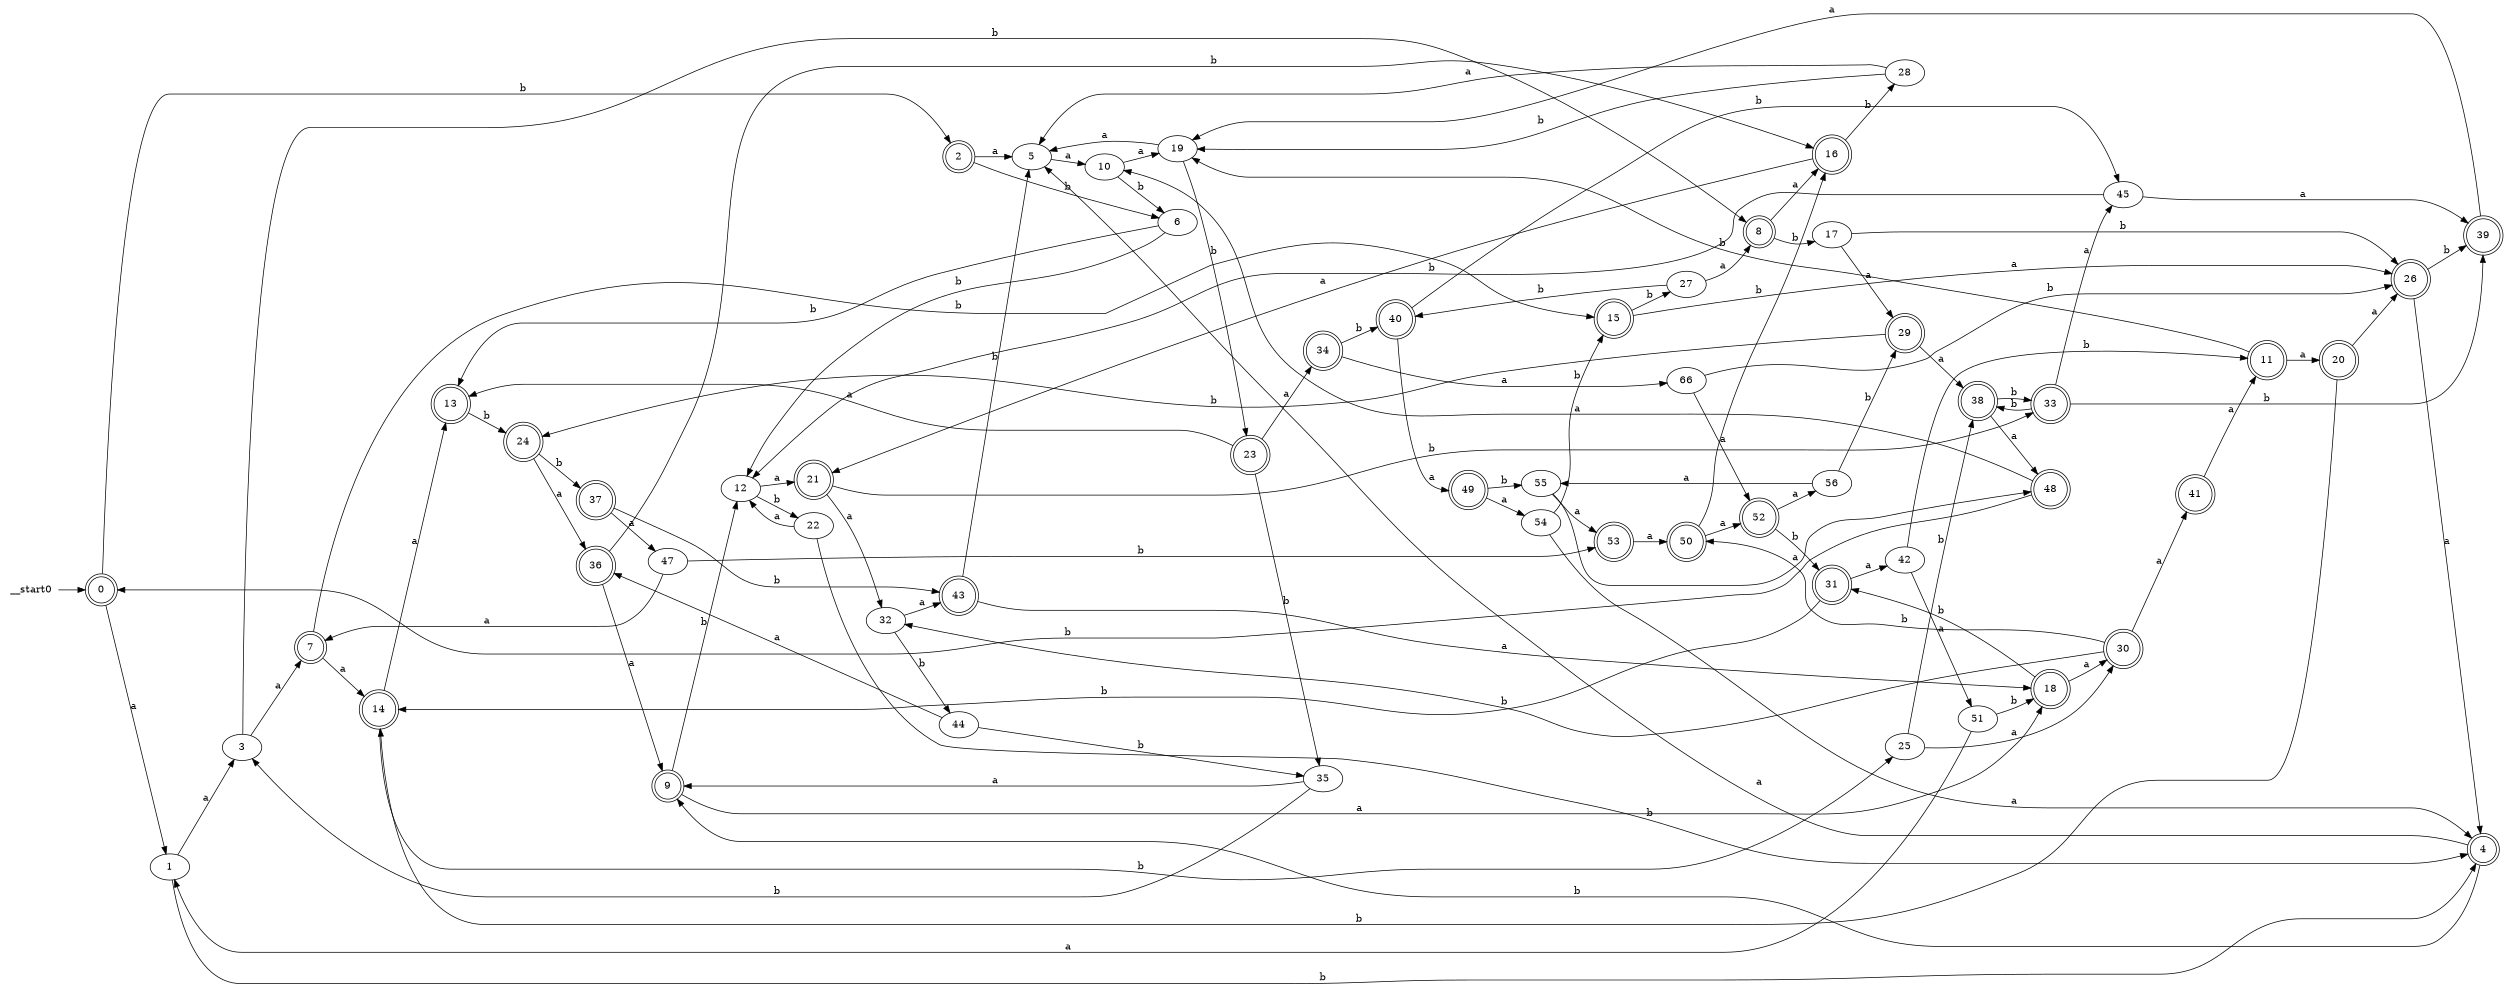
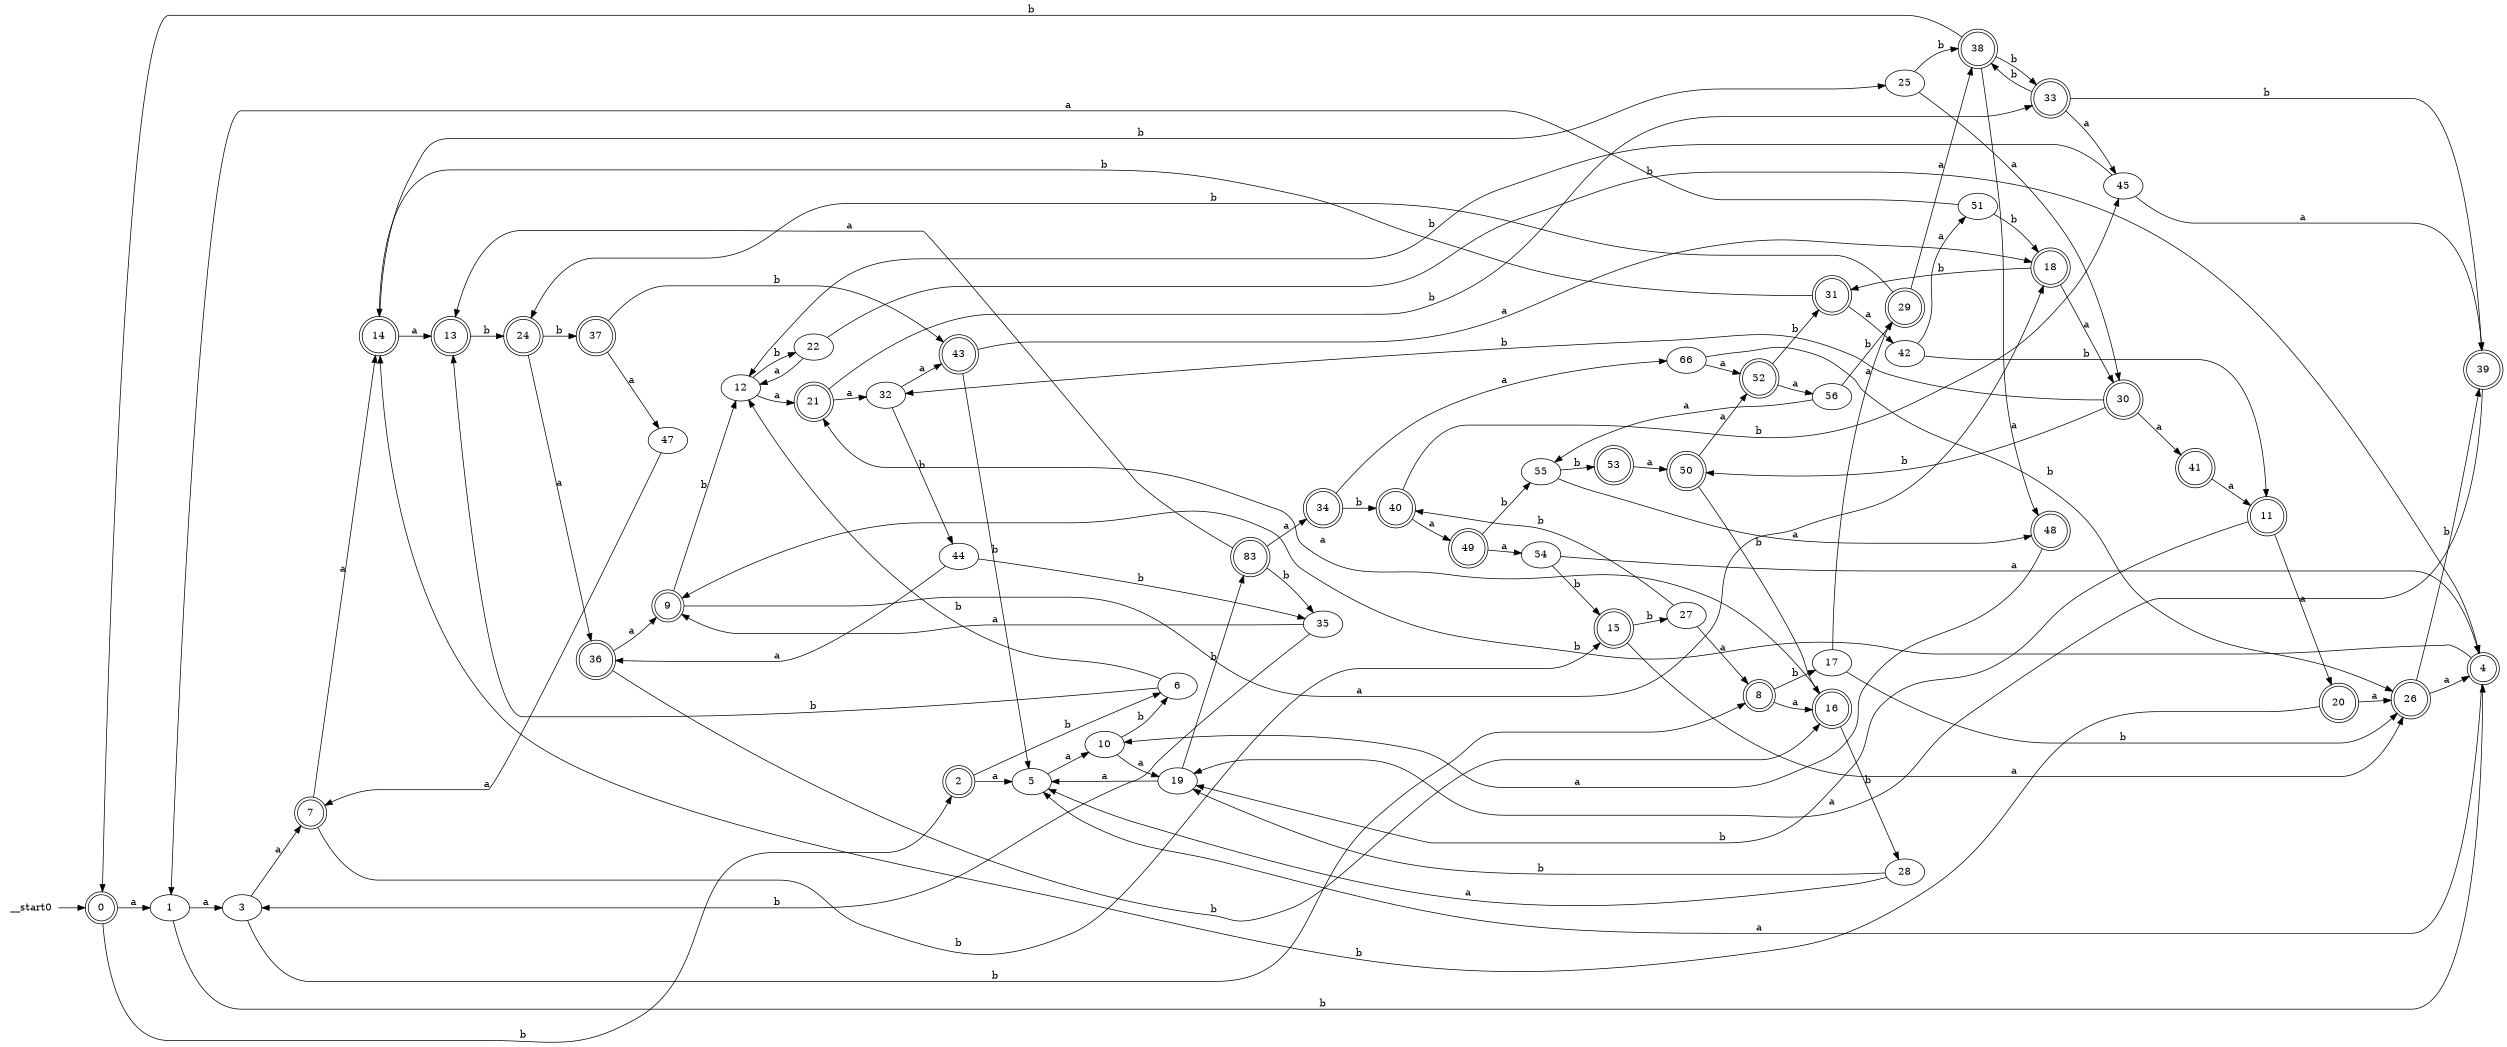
node "23": label "23" -> "83"
edge "55" -> "53": label "a" -> "b"
edge "47" -> "53": removed, label "b"
edge "48" -> "0": now "38" -> "0"
